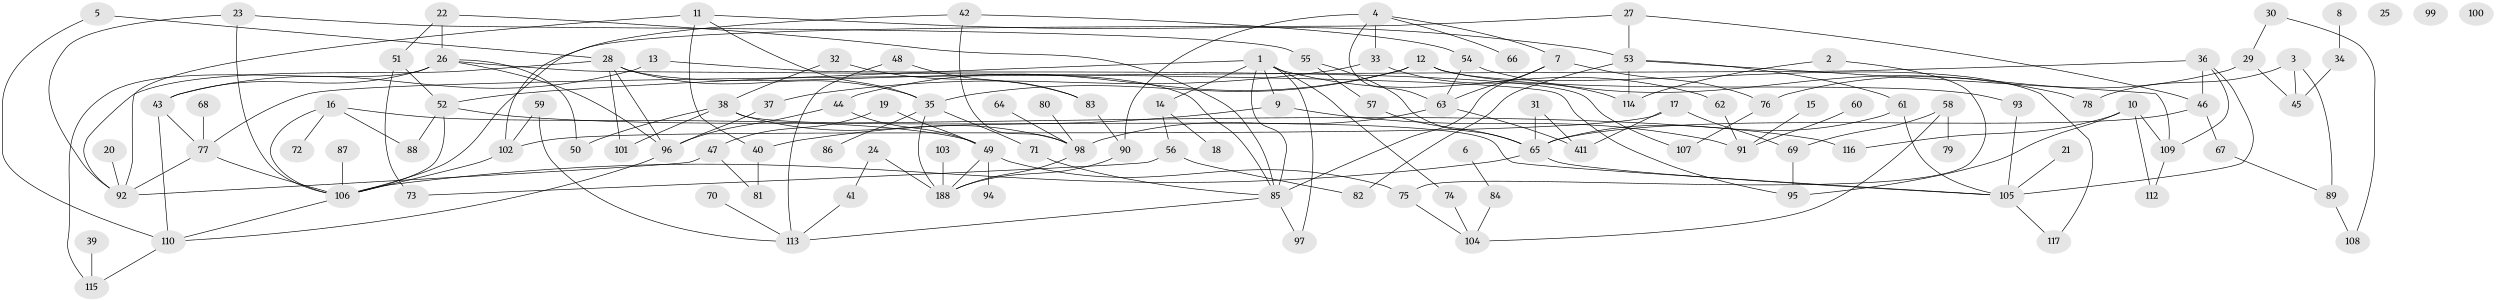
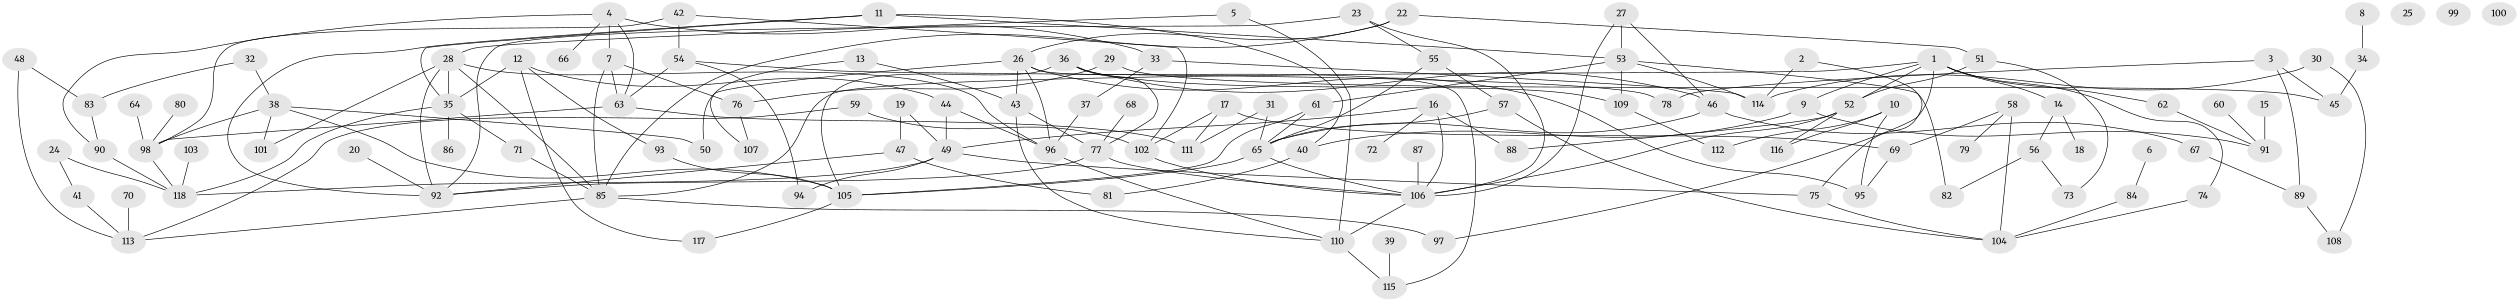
edge "30" -- "29": now "30" -- "114"
edge "54" -- "94": added
edge "10" -- "109": removed
node "411": label "411" -> "111"
node "21": removed
node "188": label "188" -> "118"
edge "57" -- "104": added
